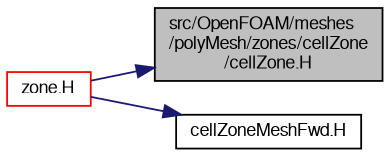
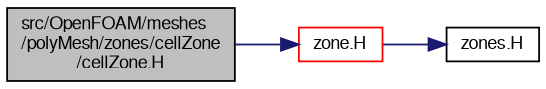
edge "zone.H" -> "src/OpenFOAM/meshes /polyMesh/zones/cellZone /cellZone.H": reversed
node "cellZoneMeshFwd.H": label "cellZoneMeshFwd.H" -> "zones.H"
